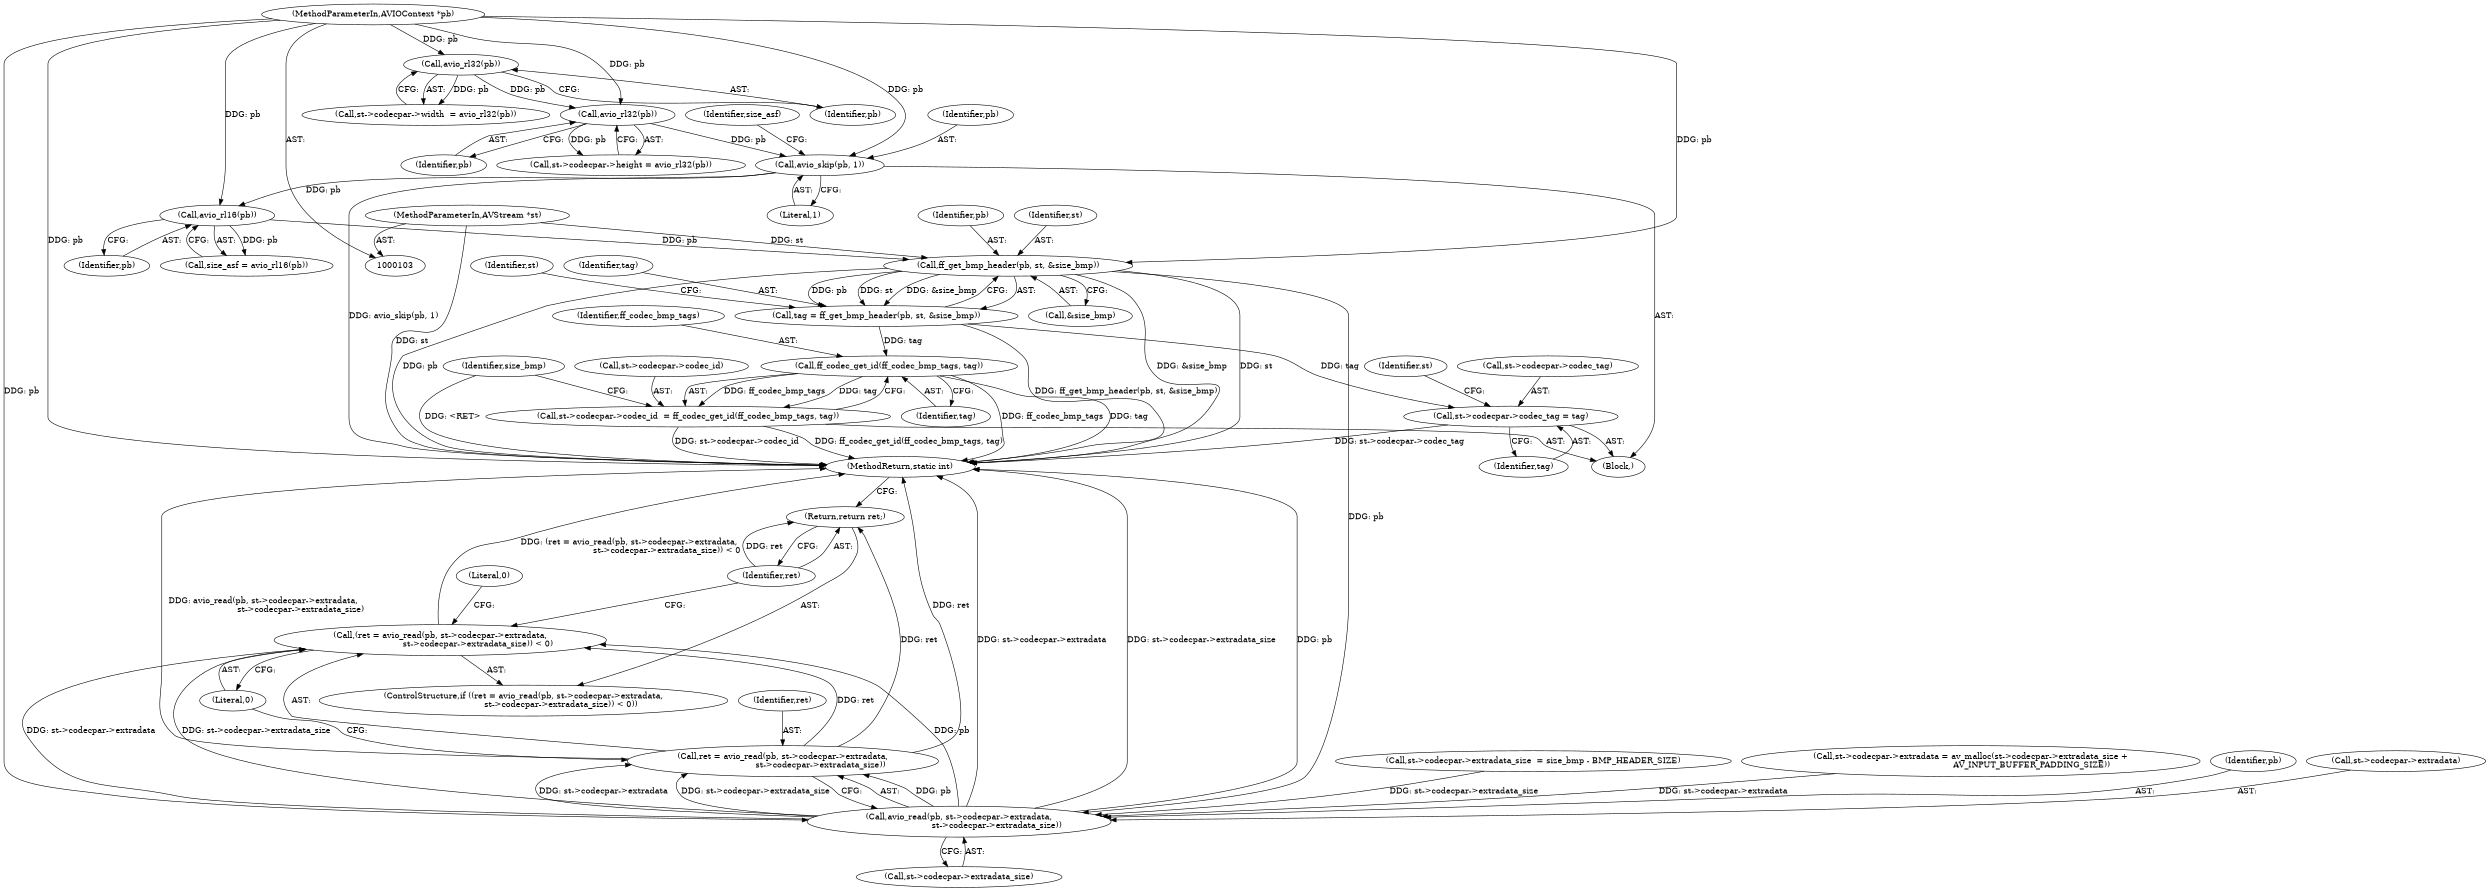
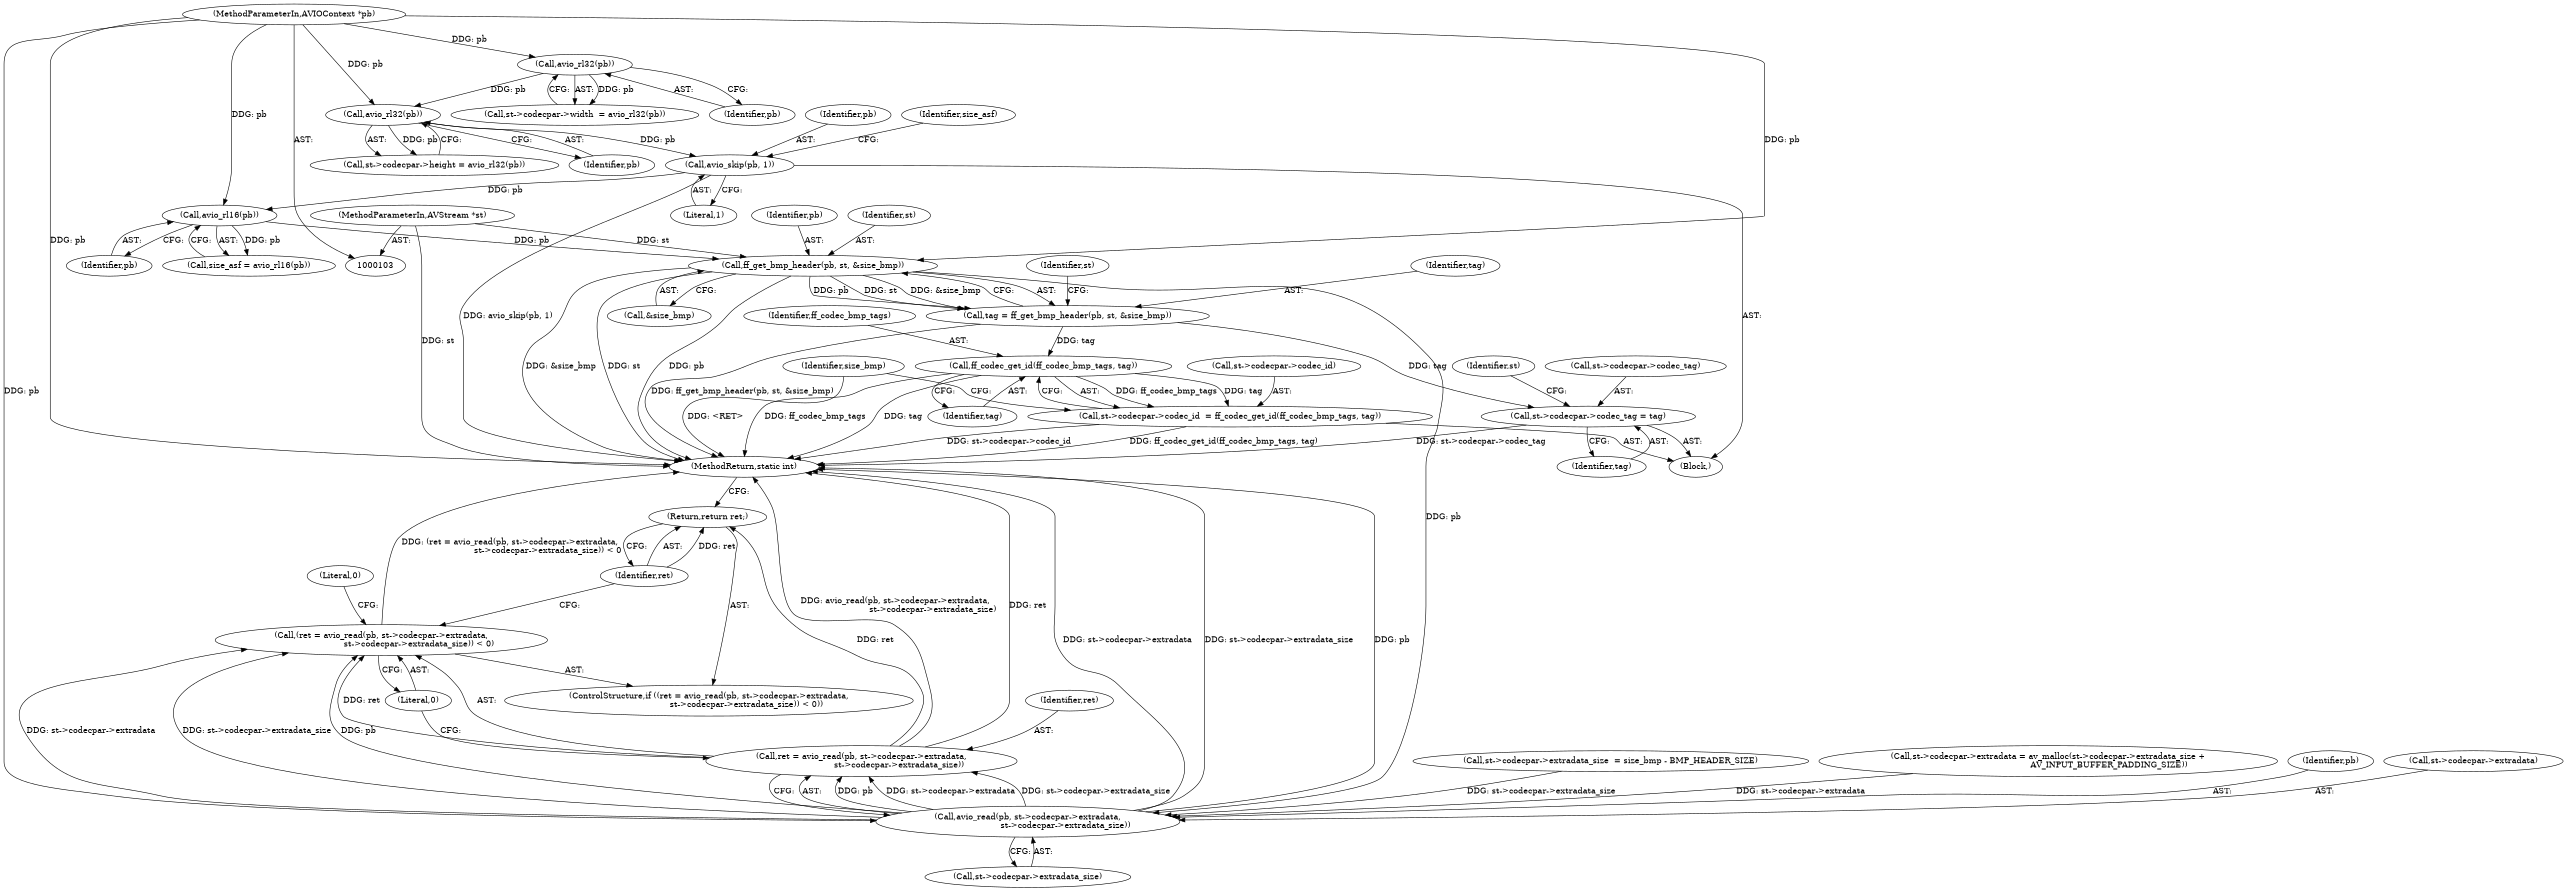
edge "(MethodParameterIn,AVIOContext *pb)" -> "(Call,avio_skip(pb, 1))": removed, label "DDG: pb"
